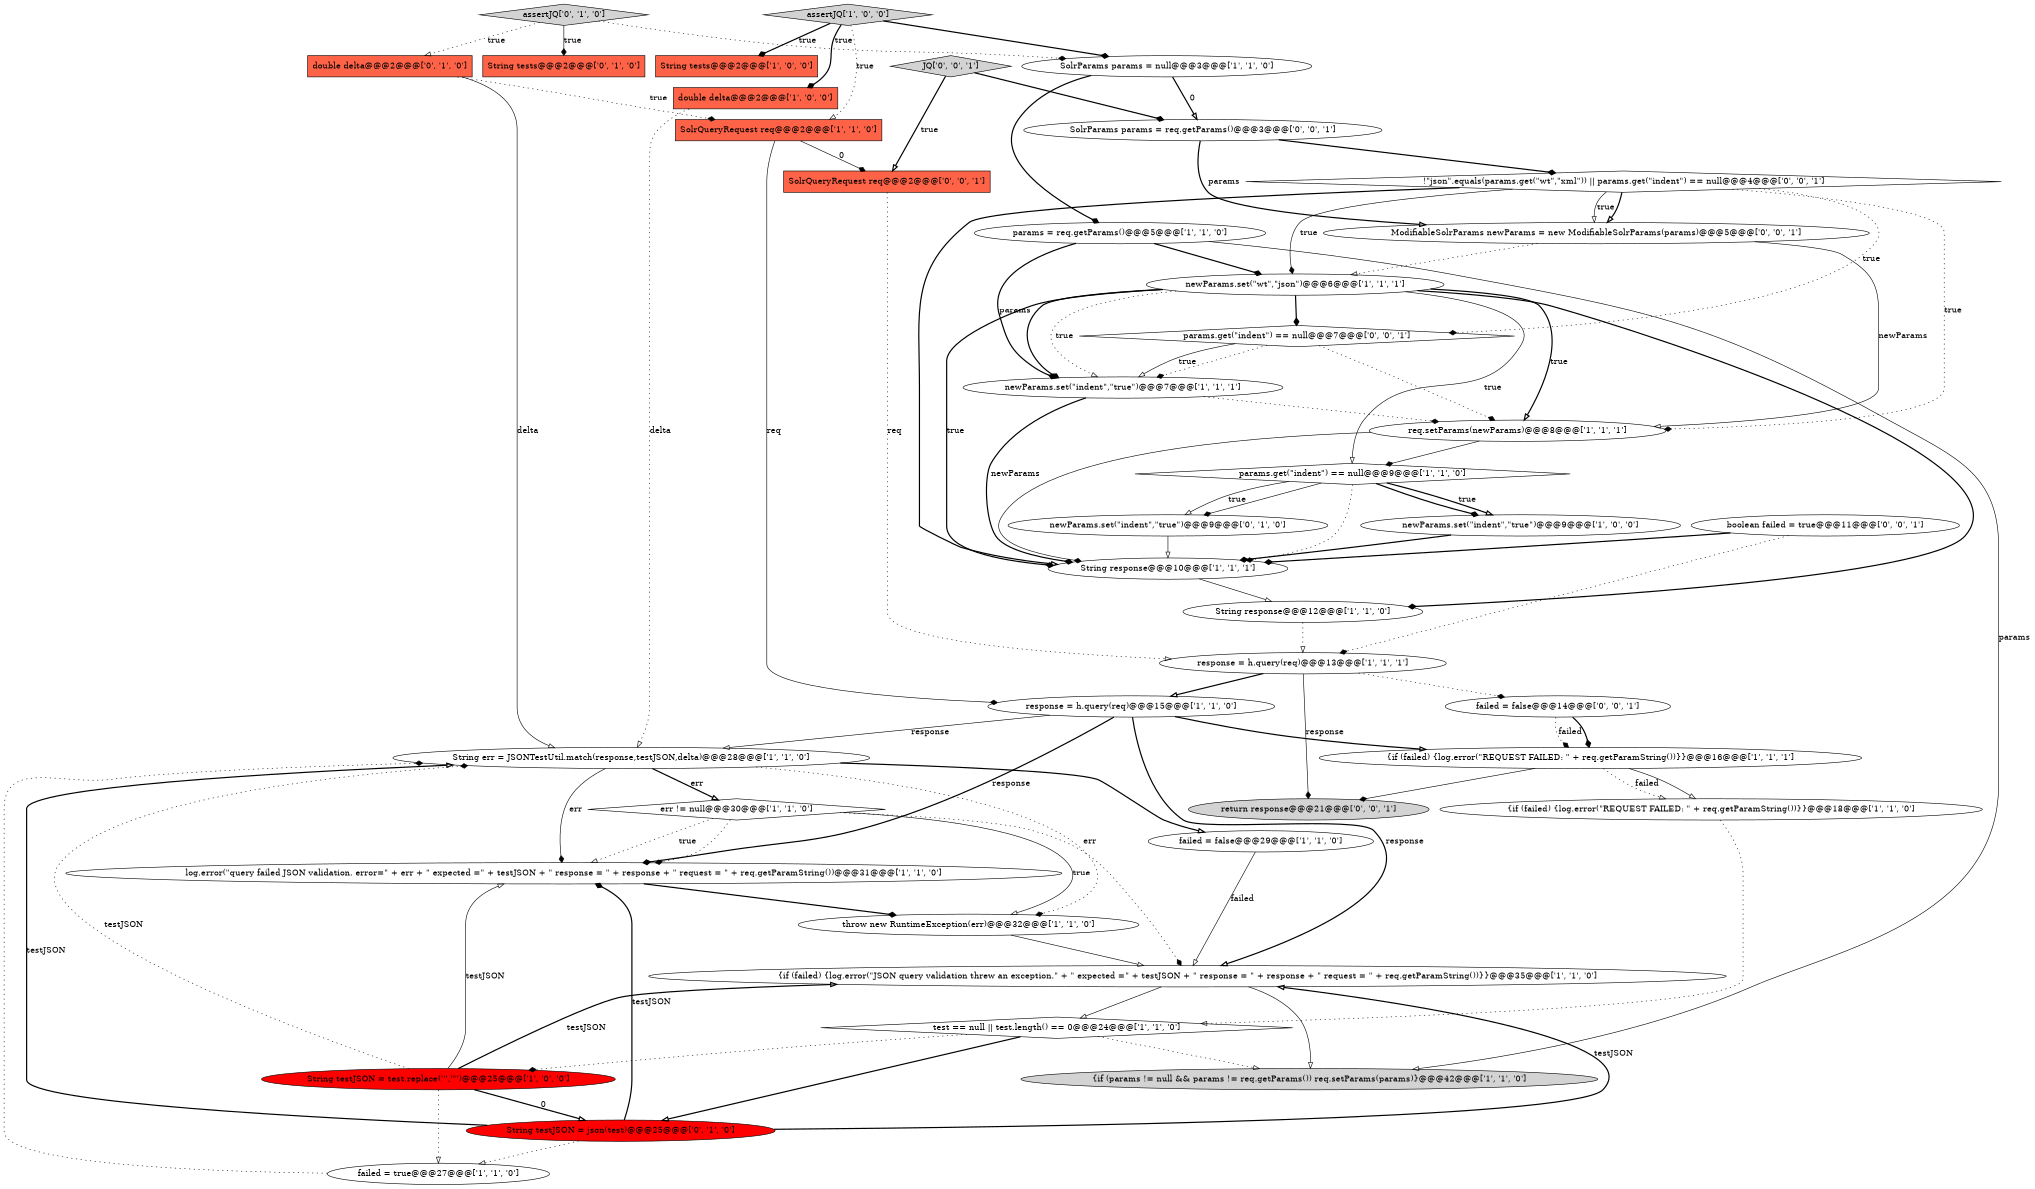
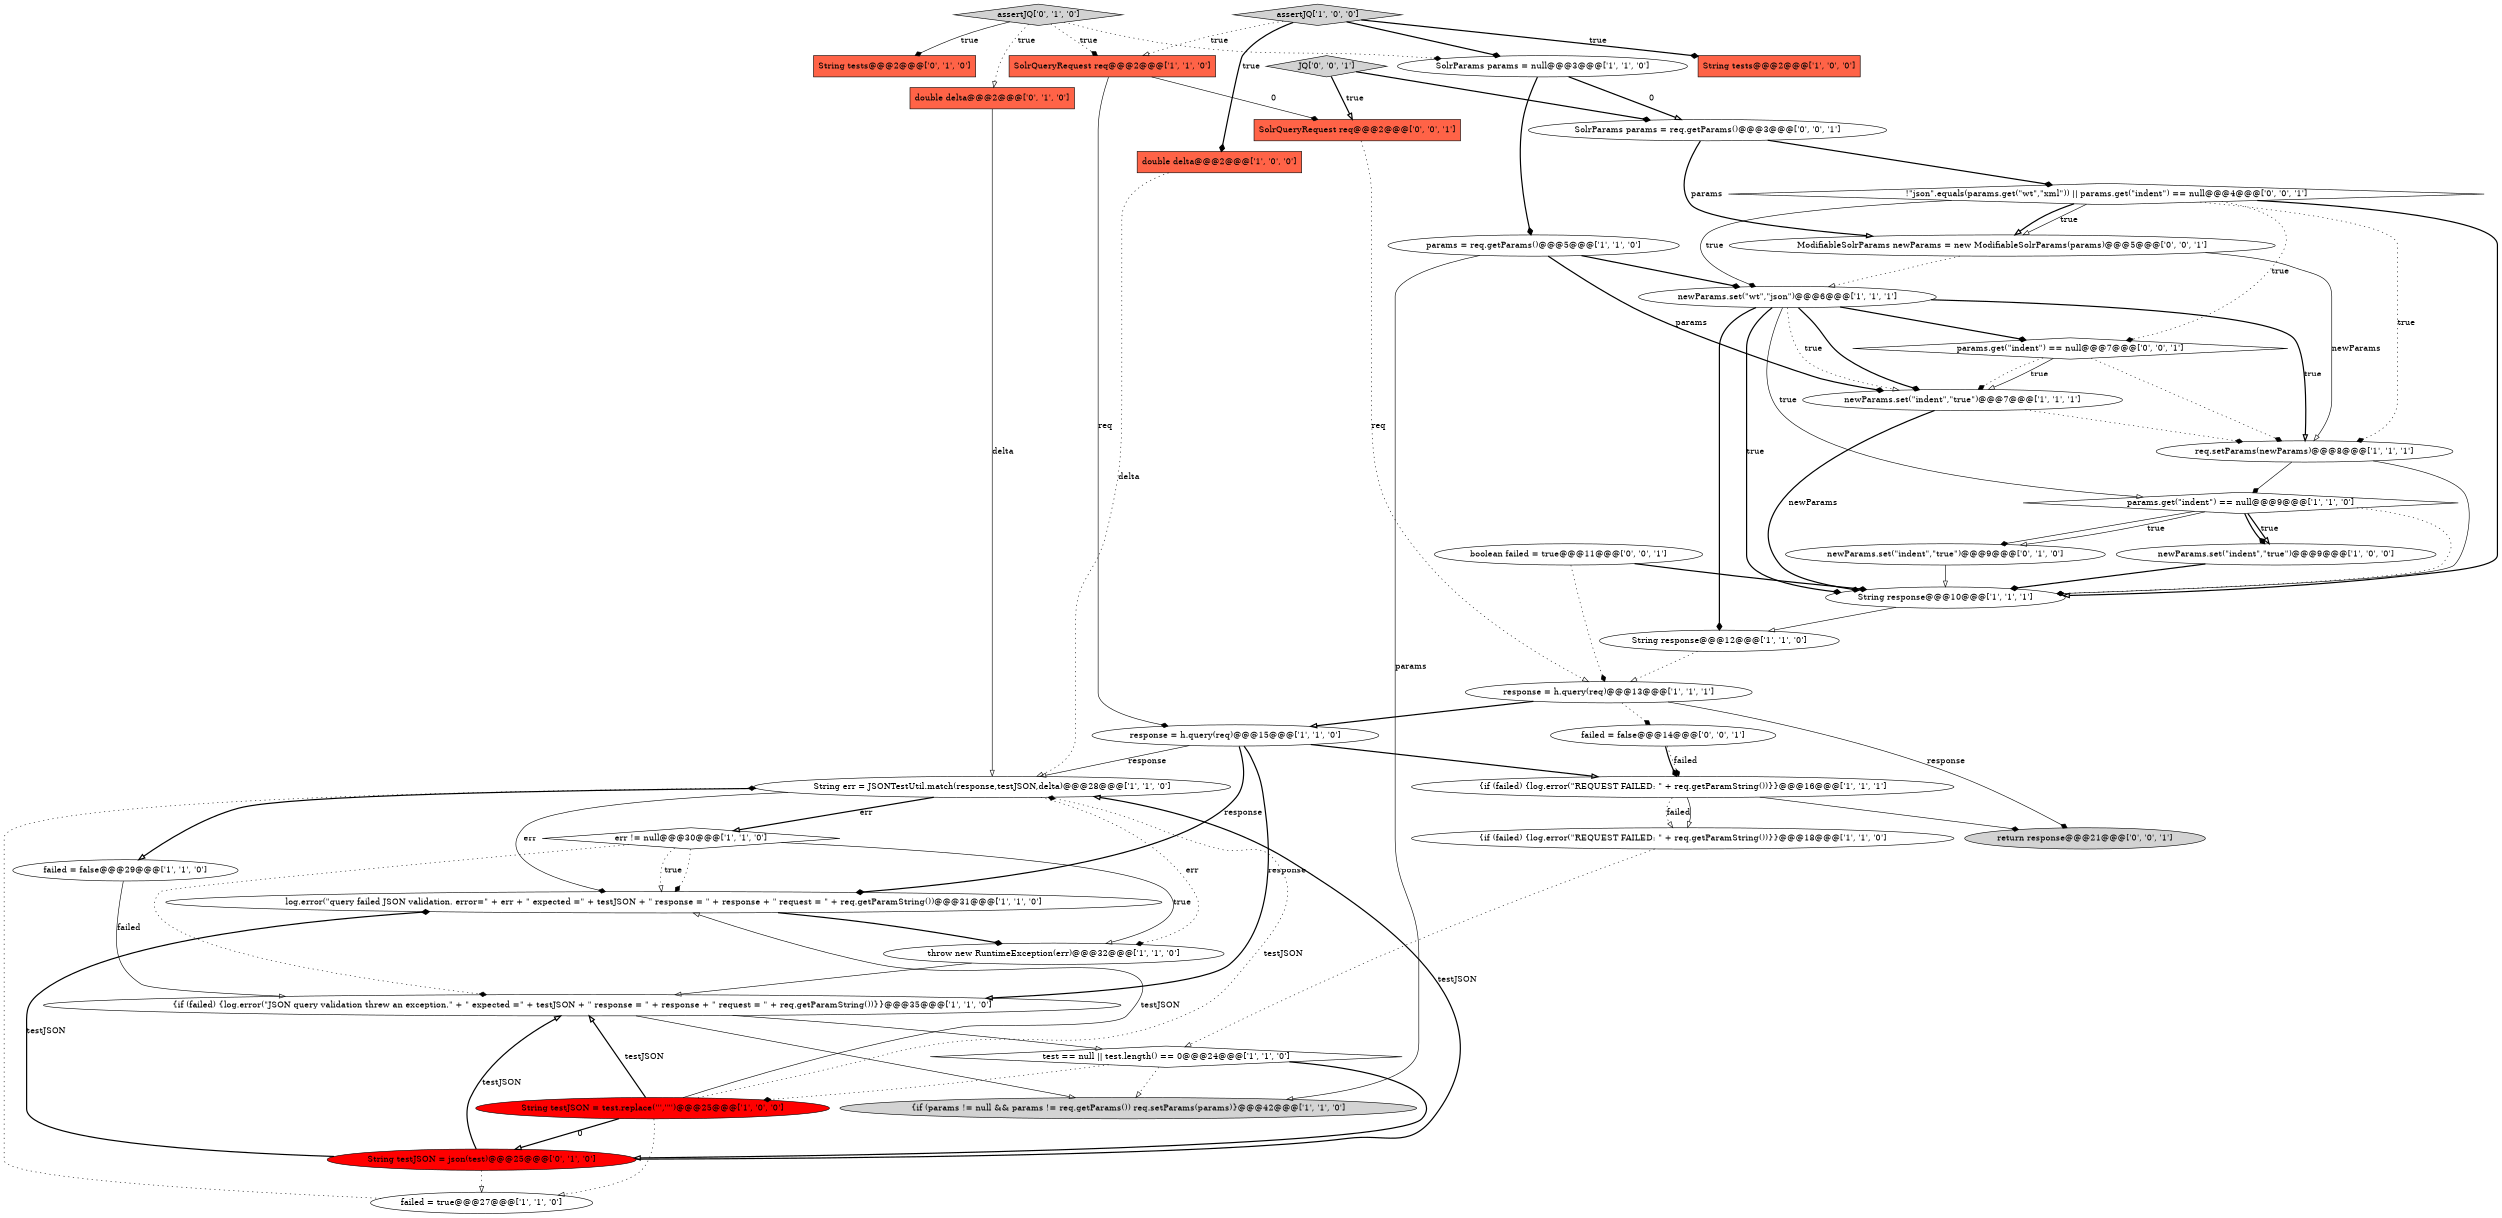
edge "double delta@@@2@@@['0', '1', '0']" -> "SolrQueryRequest req@@@2@@@['1', '1', '0']": now "assertJQ['0', '1', '0']" -> "SolrQueryRequest req@@@2@@@['1', '1', '0']"
